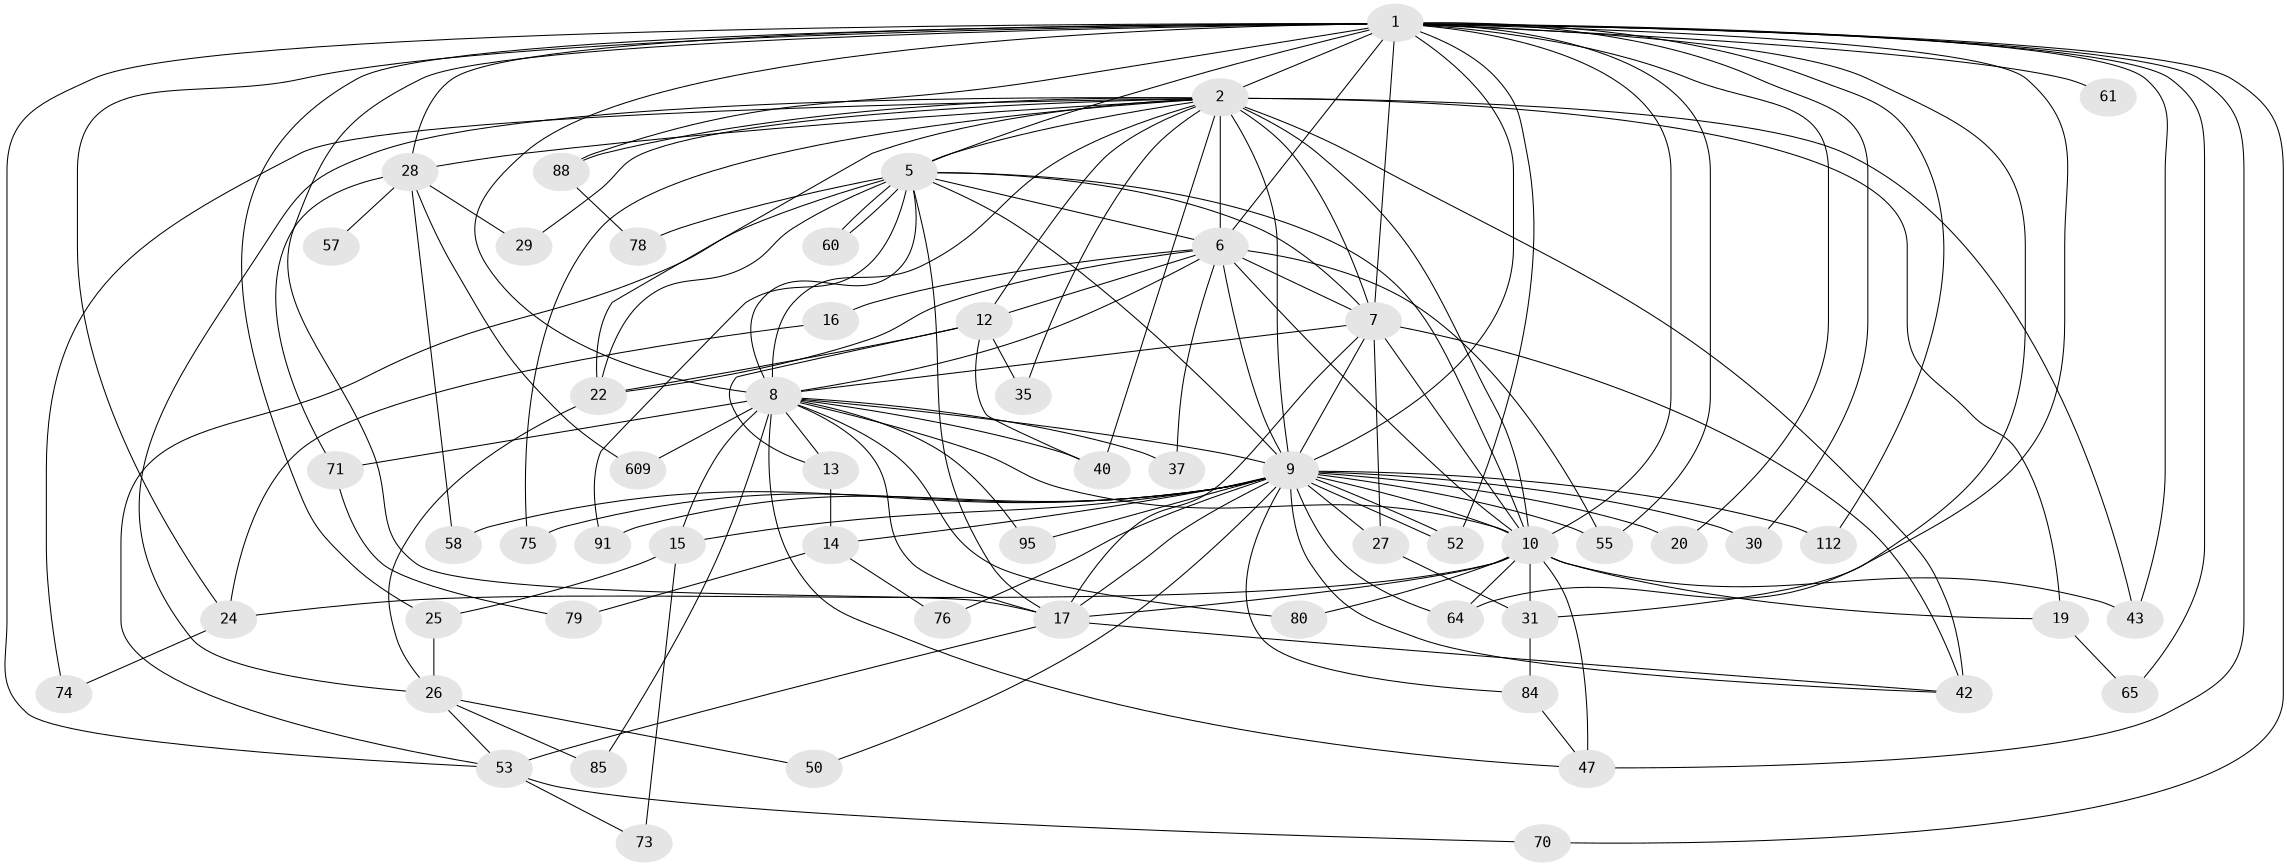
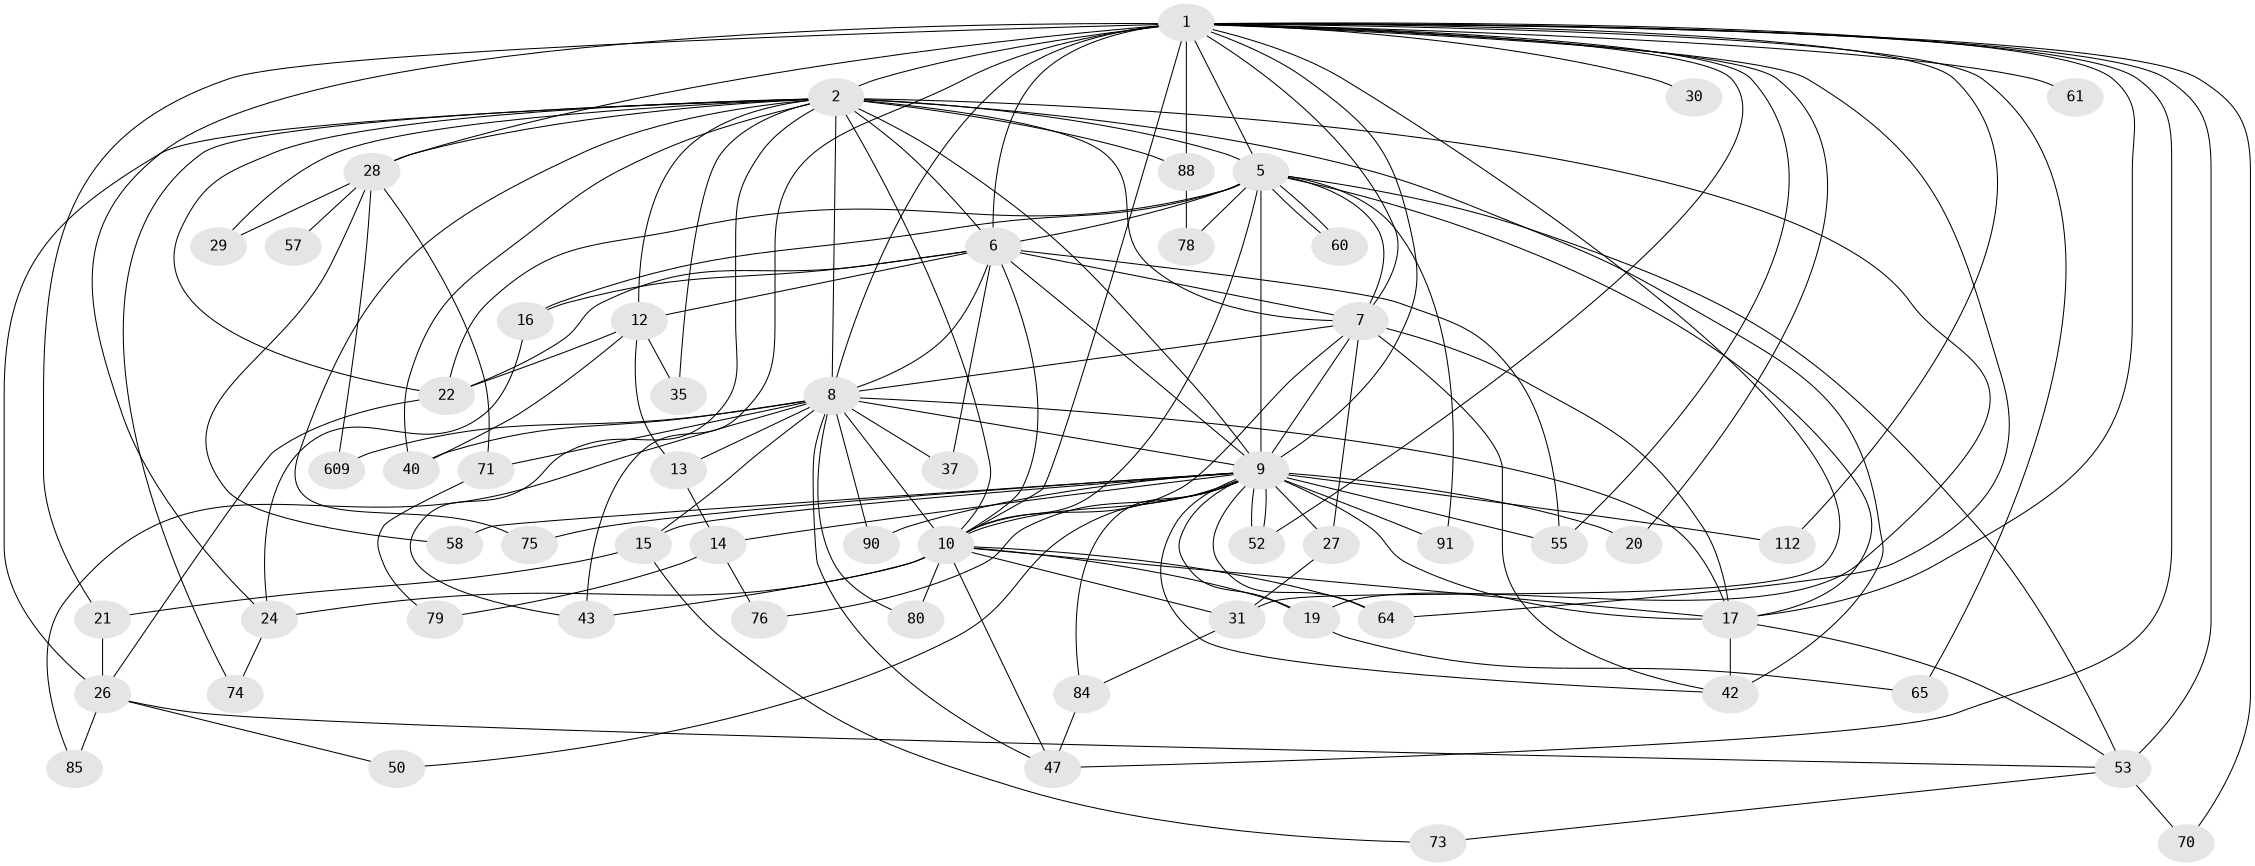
edge "5" -- "8": now "5" -- "16"
edge "9" -- "30": now "9" -- "19"
node "95": label "95" -> "90"
node "25": label "25" -> "21"
